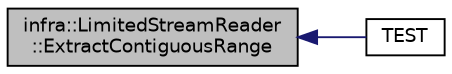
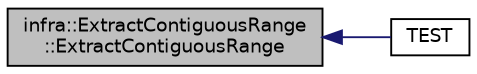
node "infra::LimitedStreamReader ::ExtractContiguousRange": label "infra::LimitedStreamReader ::ExtractContiguousRange" -> "infra::ExtractContiguousRange ::ExtractContiguousRange"
